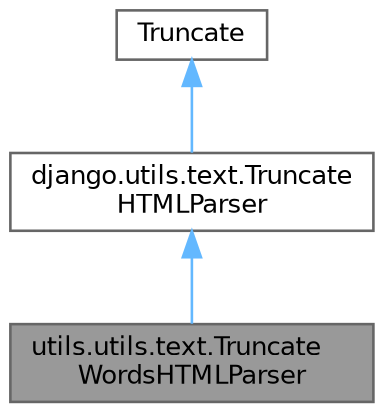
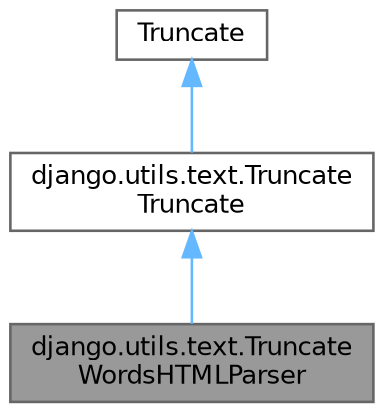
node "django.utils.text.Truncate HTMLParser": label "django.utils.text.Truncate HTMLParser" -> "django.utils.text.Truncate Truncate"
node "utils.utils.text.Truncate WordsHTMLParser": label "utils.utils.text.Truncate WordsHTMLParser" -> "django.utils.text.Truncate WordsHTMLParser"
